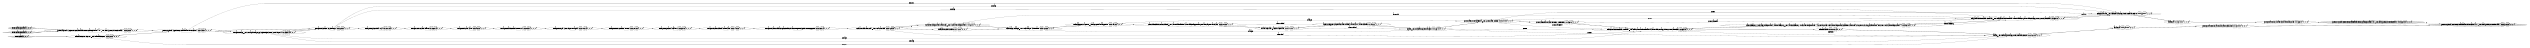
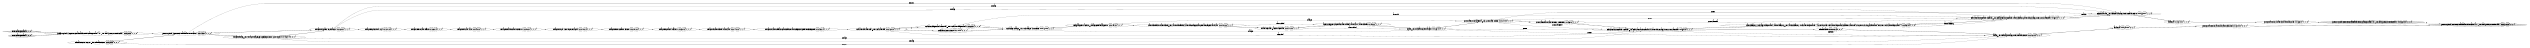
node "testInvocation['0', '0', '1']": removed
